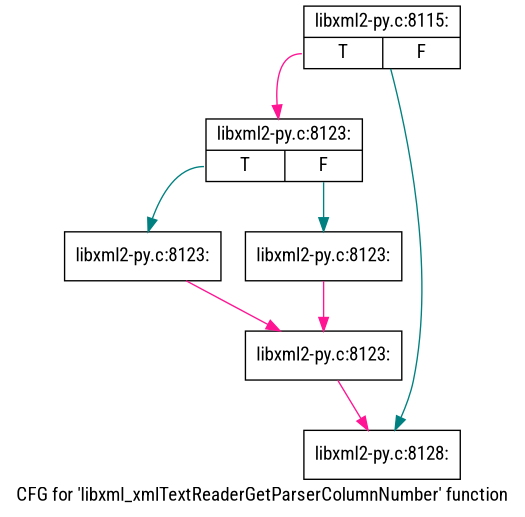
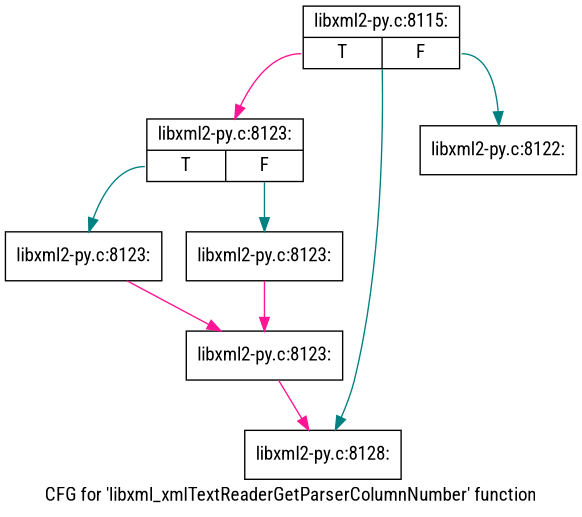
node "libxml2-py.c:8122:": added
